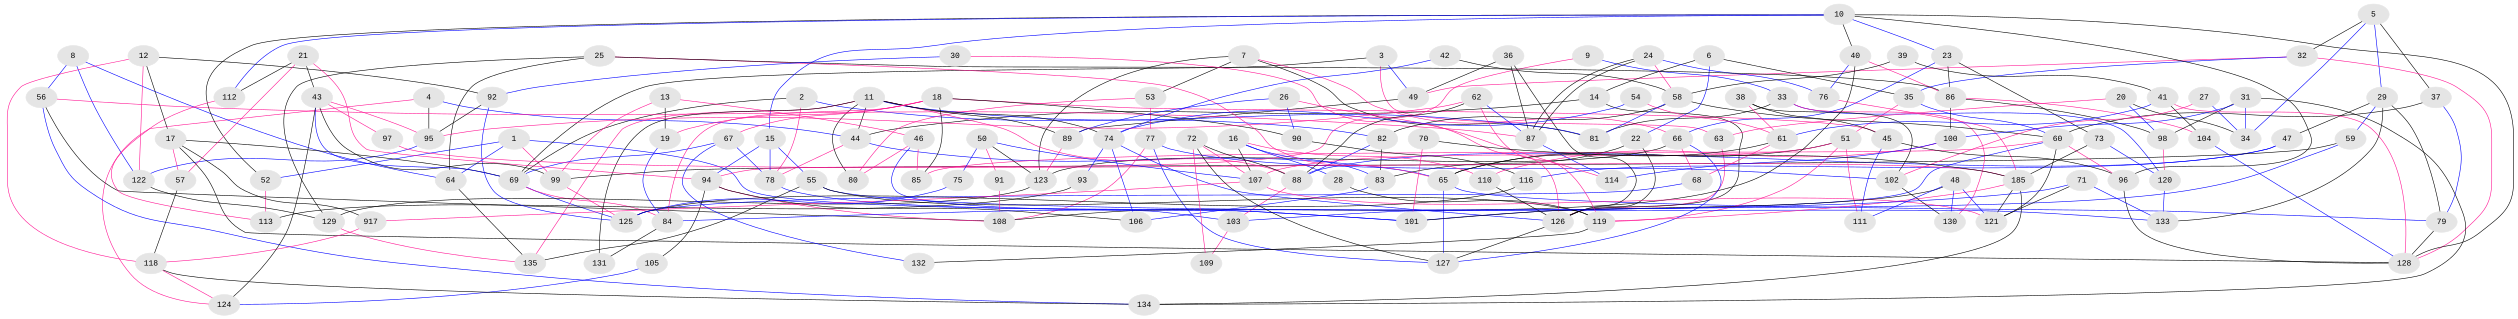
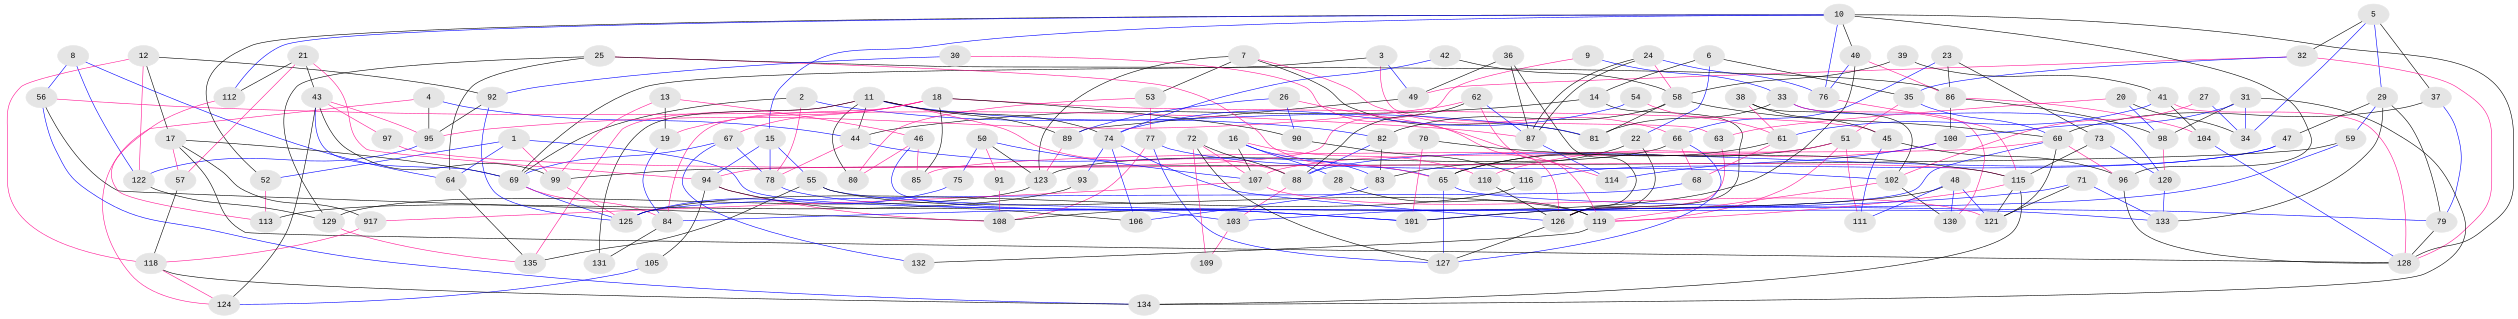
edge "10" -- "23": now "10" -- "76"
edge "58" -- "81": color blue -> black
node "185": label "185" -> "115"
edge "102" -- "119": added
